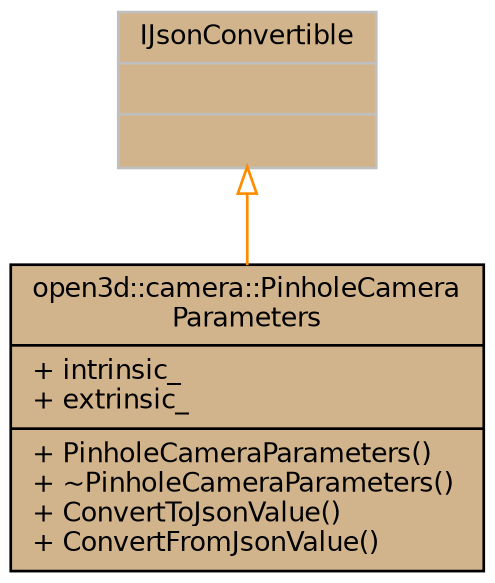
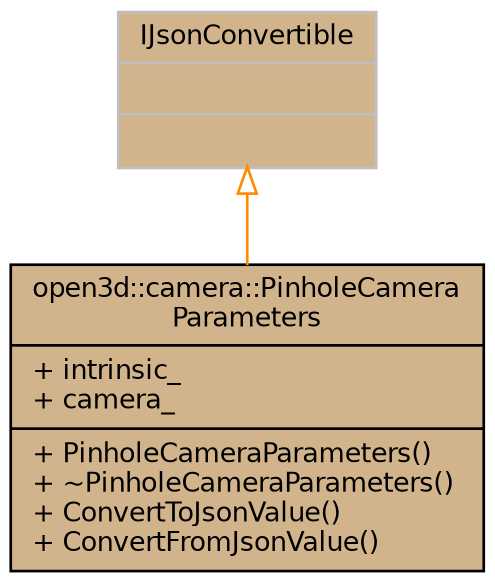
node "open3d::camera::PinholeCamera": text "+ extrinsic_" -> "+ camera_"
